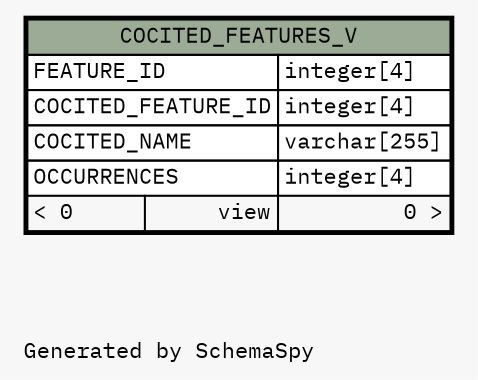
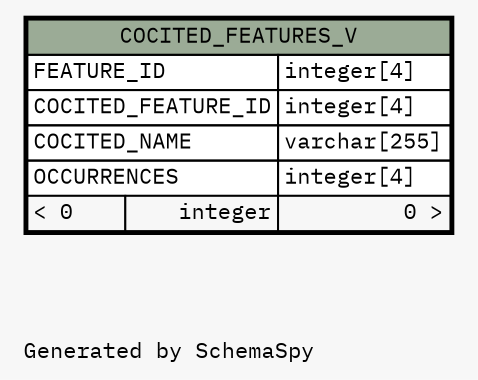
node "COCITED_FEATURES_V": text "view" -> "integer"
